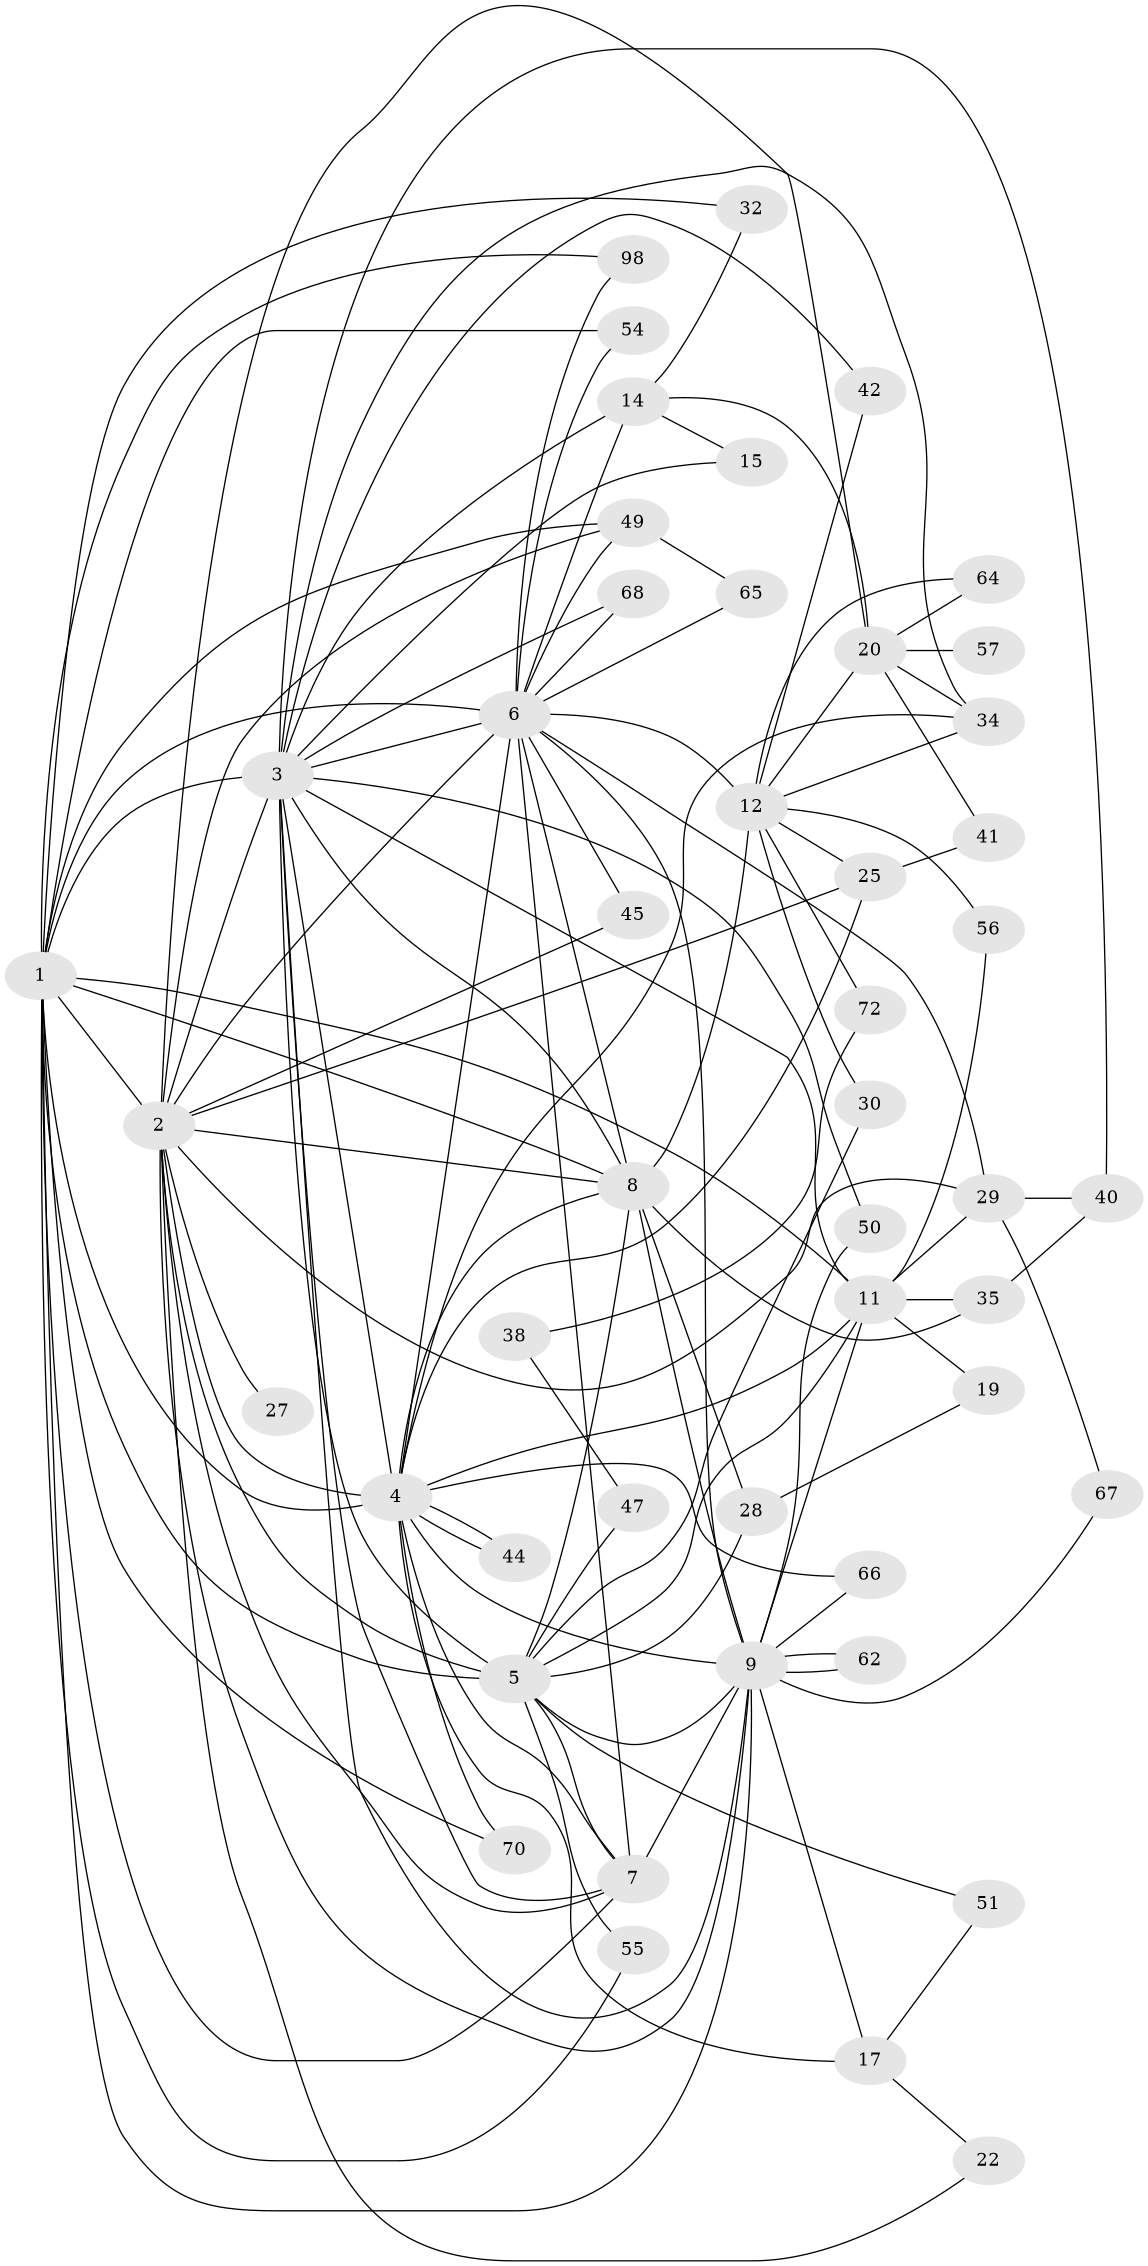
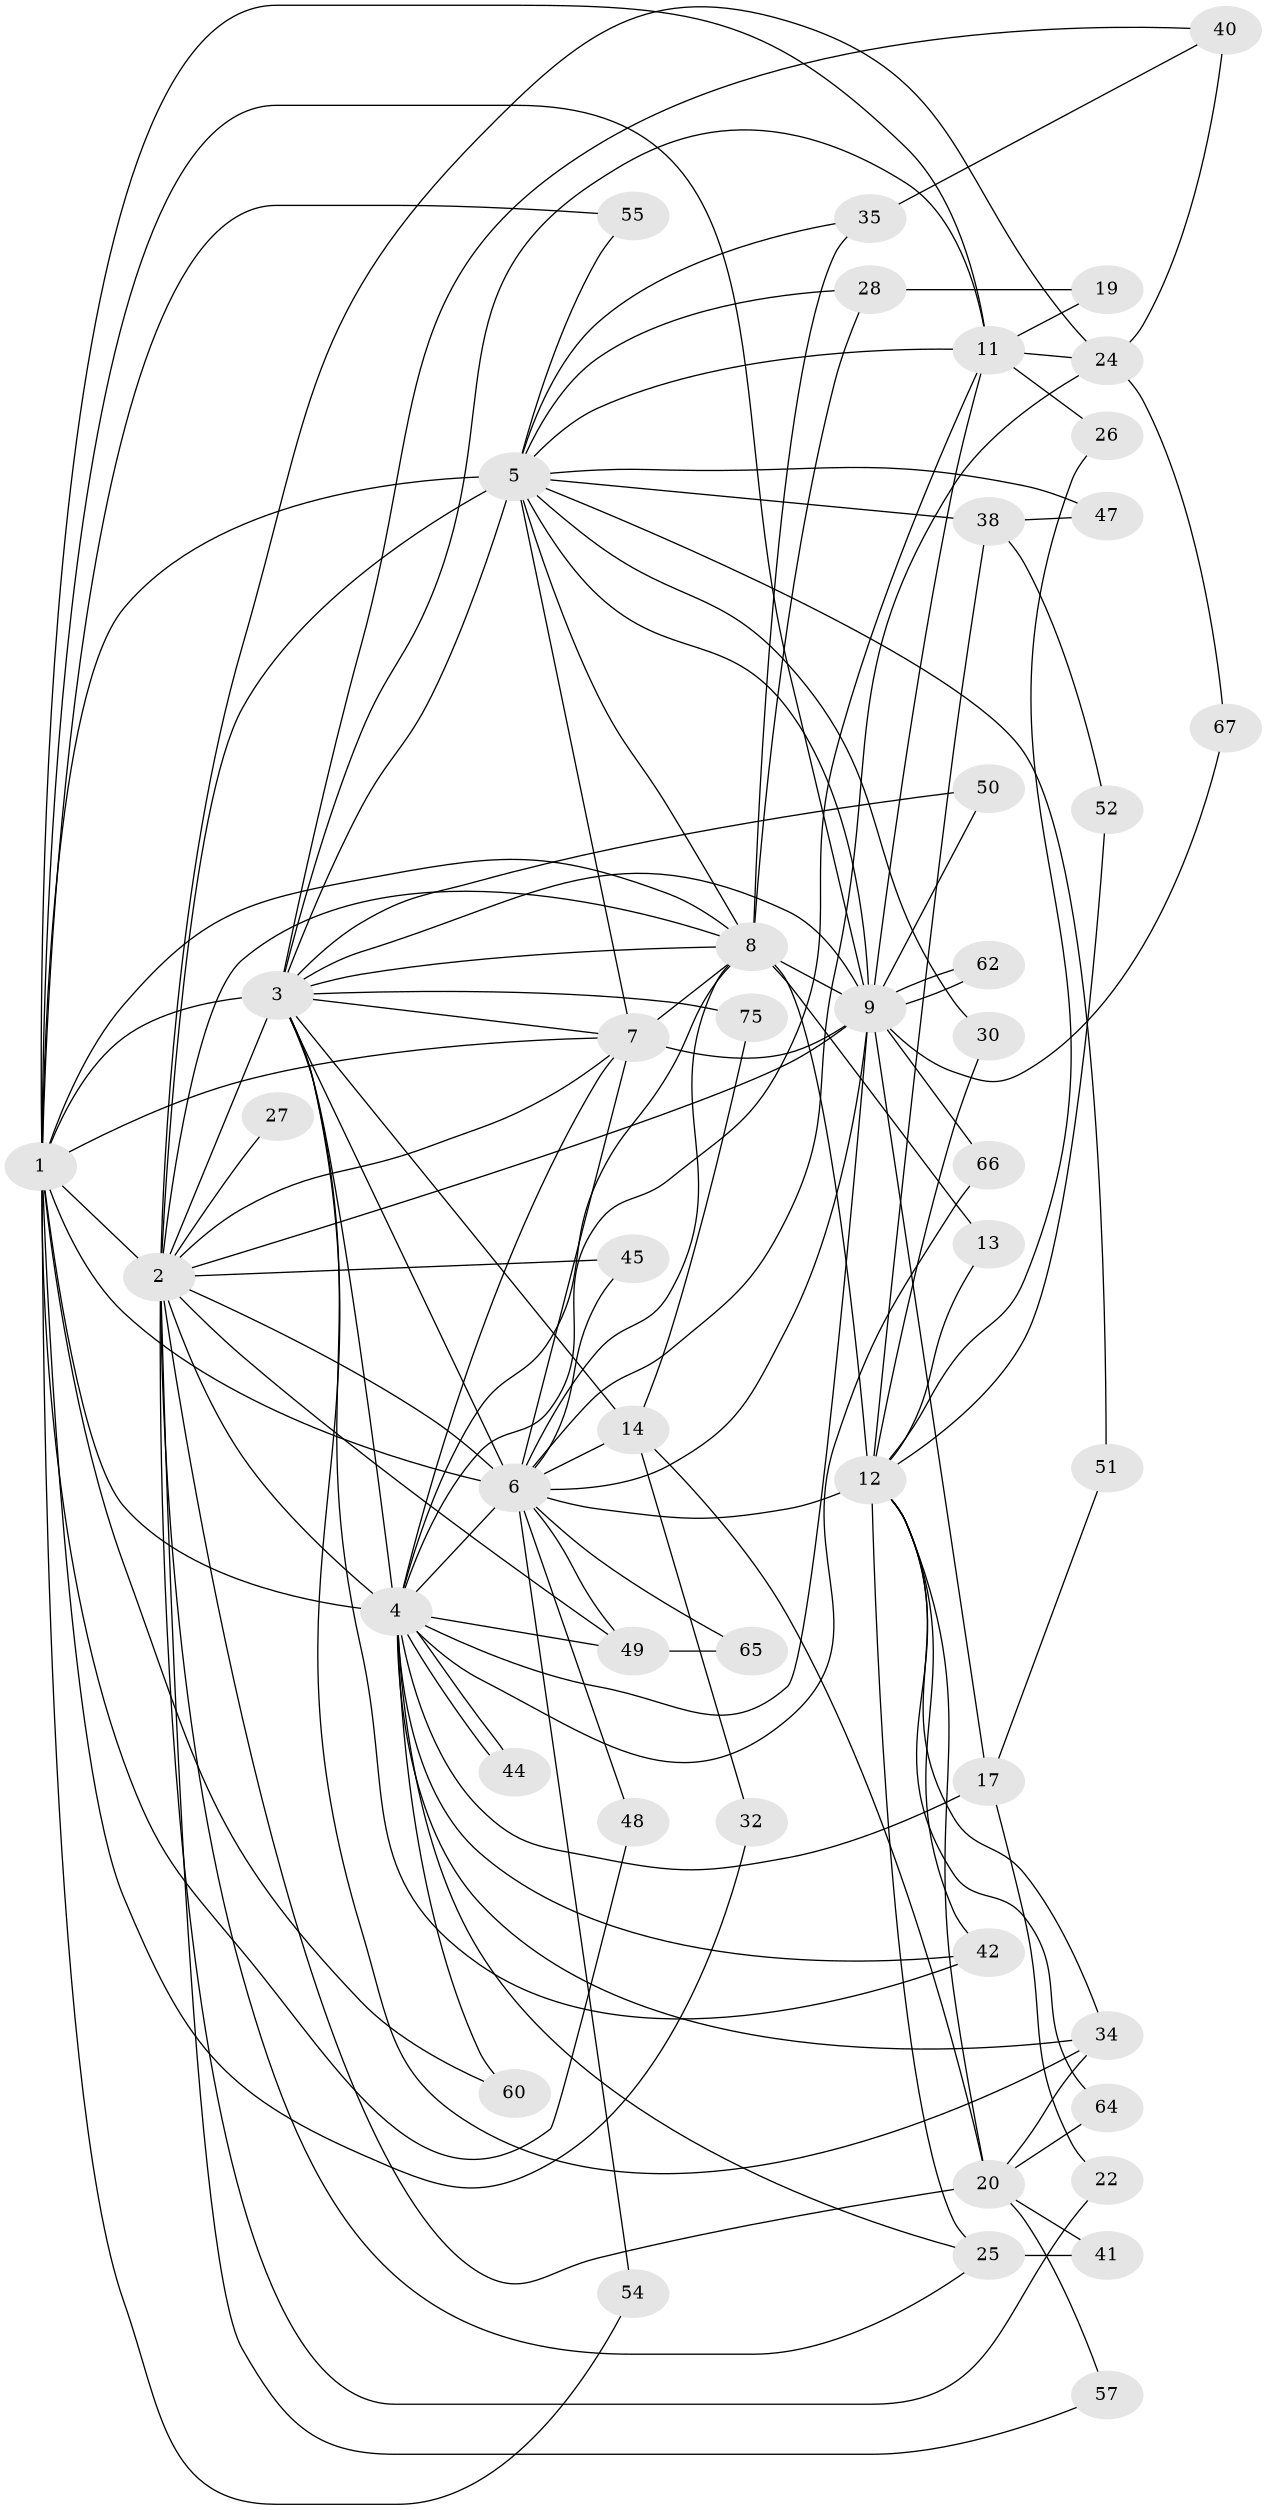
node "98": label "98" -> "48"
node "15": label "15" -> "75"
edge "5" -- "38": added
node "68": removed
edge "49" -- "1": now "49" -- "4"
node "56": label "56" -> "26"
edge "8" -- "7": added
node "72": label "72" -> "52"
edge "38" -- "12": added
node "29": label "29" -> "24"
node "13": added
edge "11" -- "35": now "5" -- "35"
node "70": label "70" -> "60"
edge "4" -- "42": added
edge "2" -- "57": added
